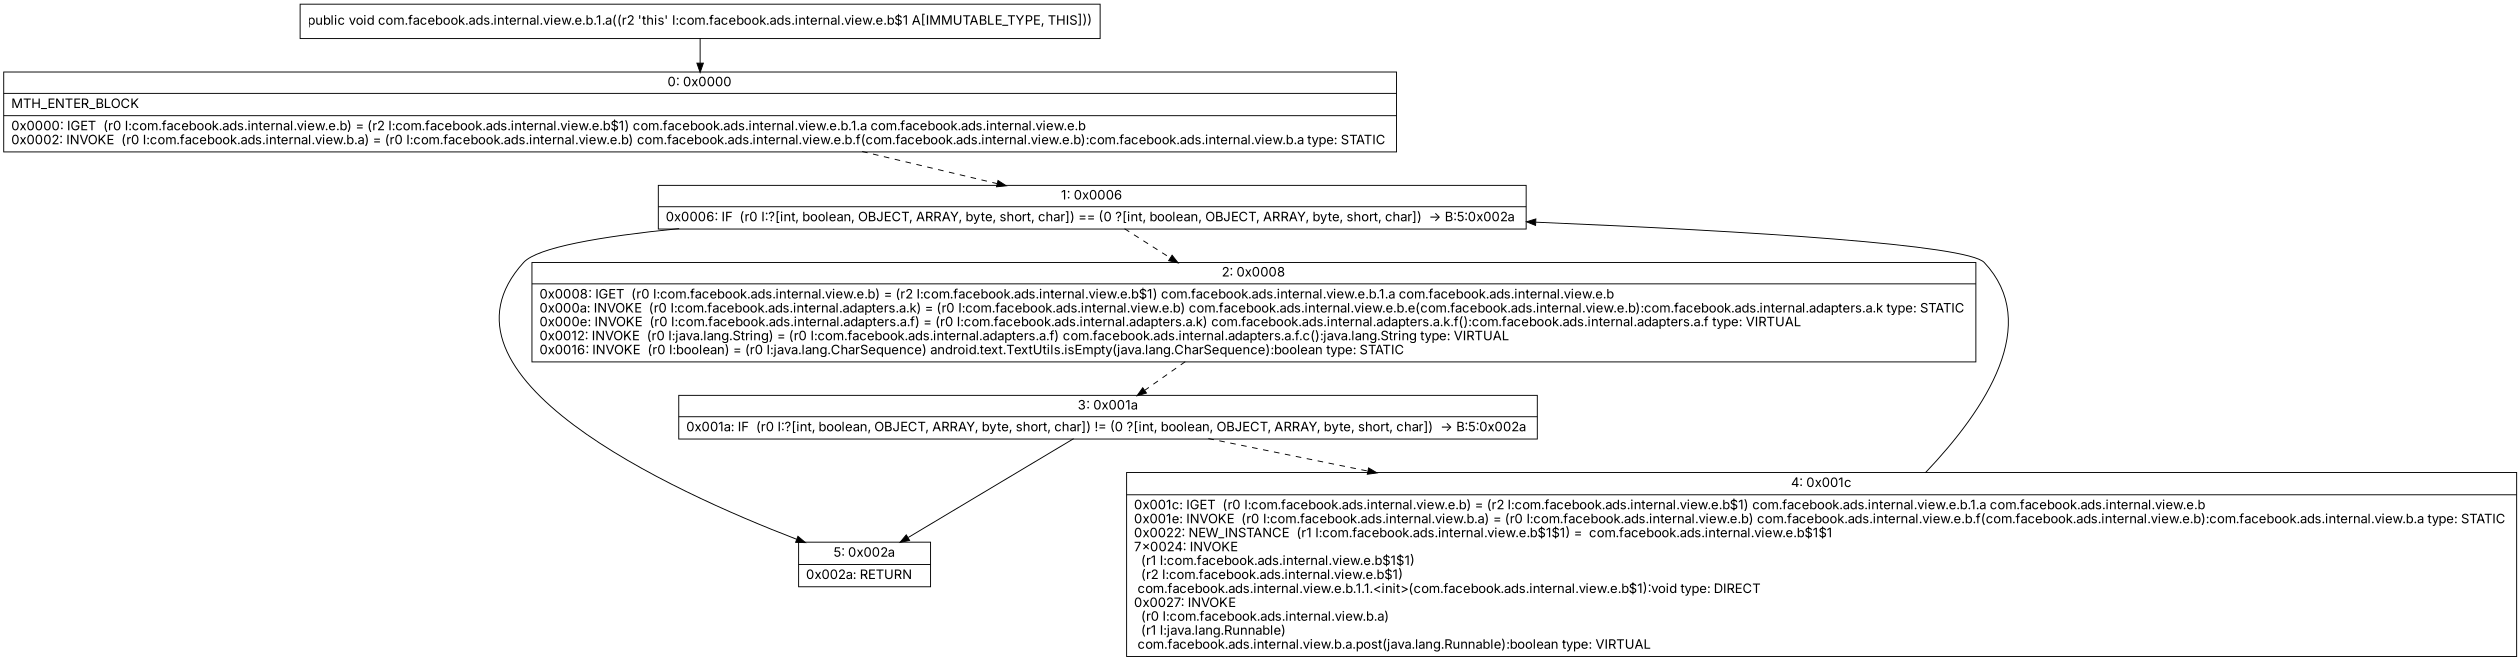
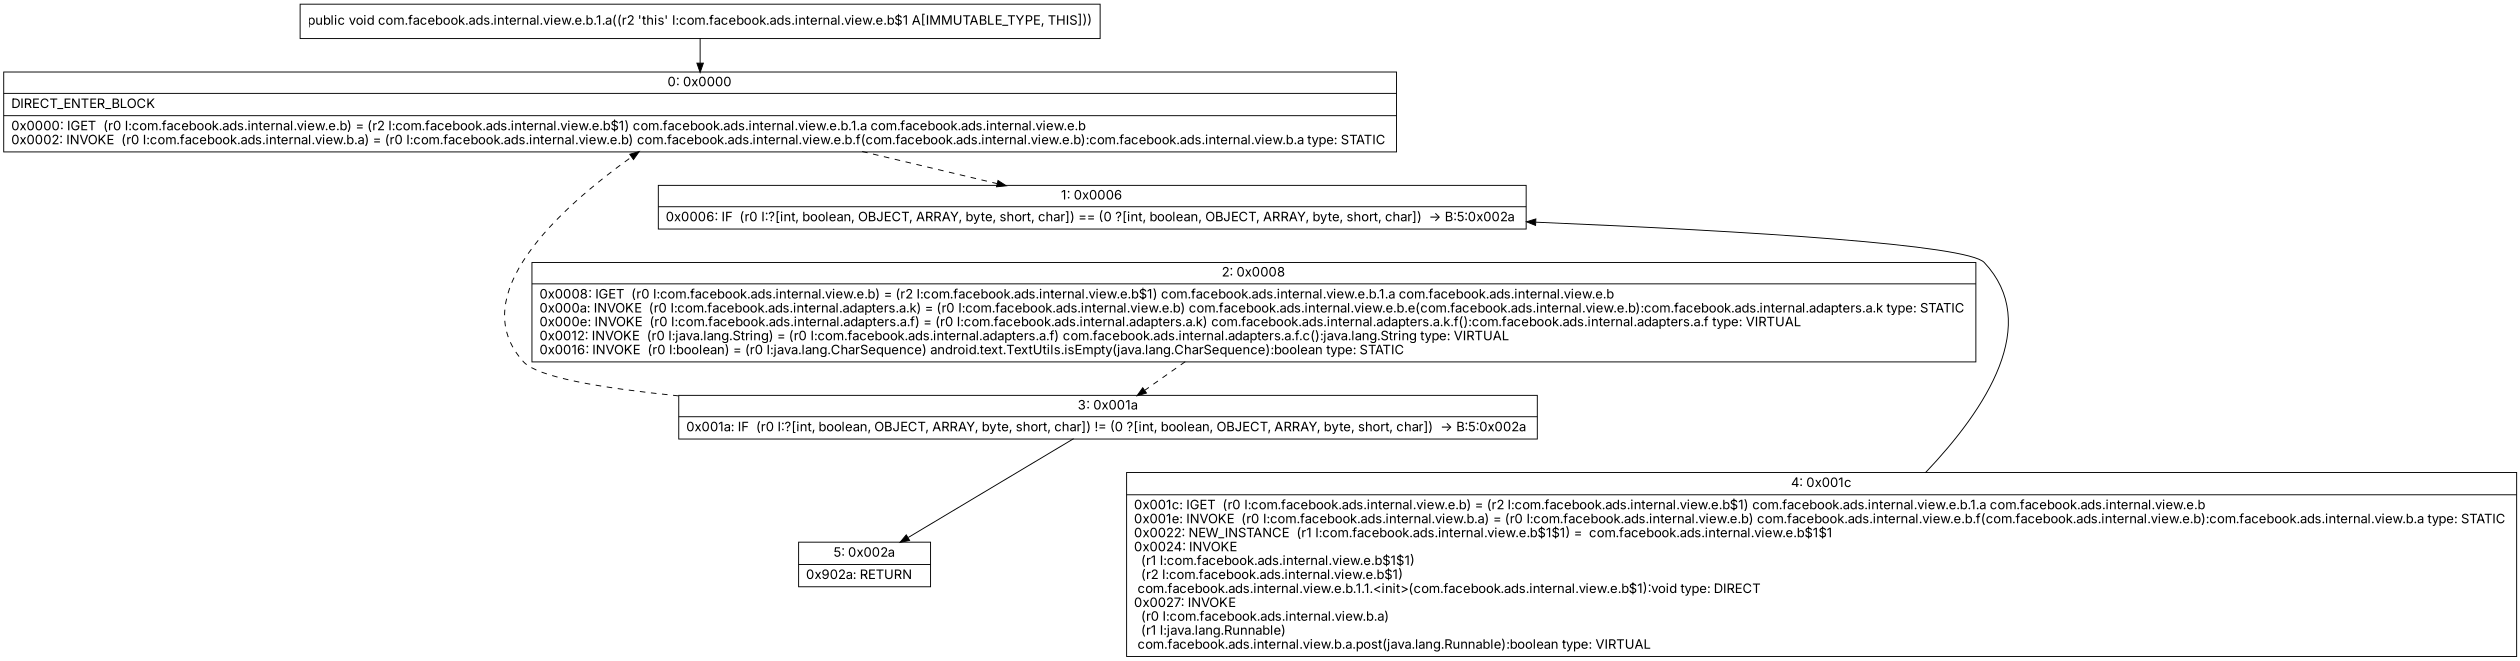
node "0: 0x0000": text "MTH_ENTER_BLOCK" -> "DIRECT_ENTER_BLOCK"
edge "1: 0x0006" -> "2: 0x0008": removed
edge "1: 0x0006" -> "5: 0x002a": removed
edge "3: 0x001a" -> "4: 0x001c": now "3: 0x001a" -> "0: 0x0000"
node "4: 0x001c": text "7x0024: INVOKE" -> "0x0024: INVOKE"
node "5: 0x002a": text "0x002a: RETURN" -> "0x902a: RETURN"
